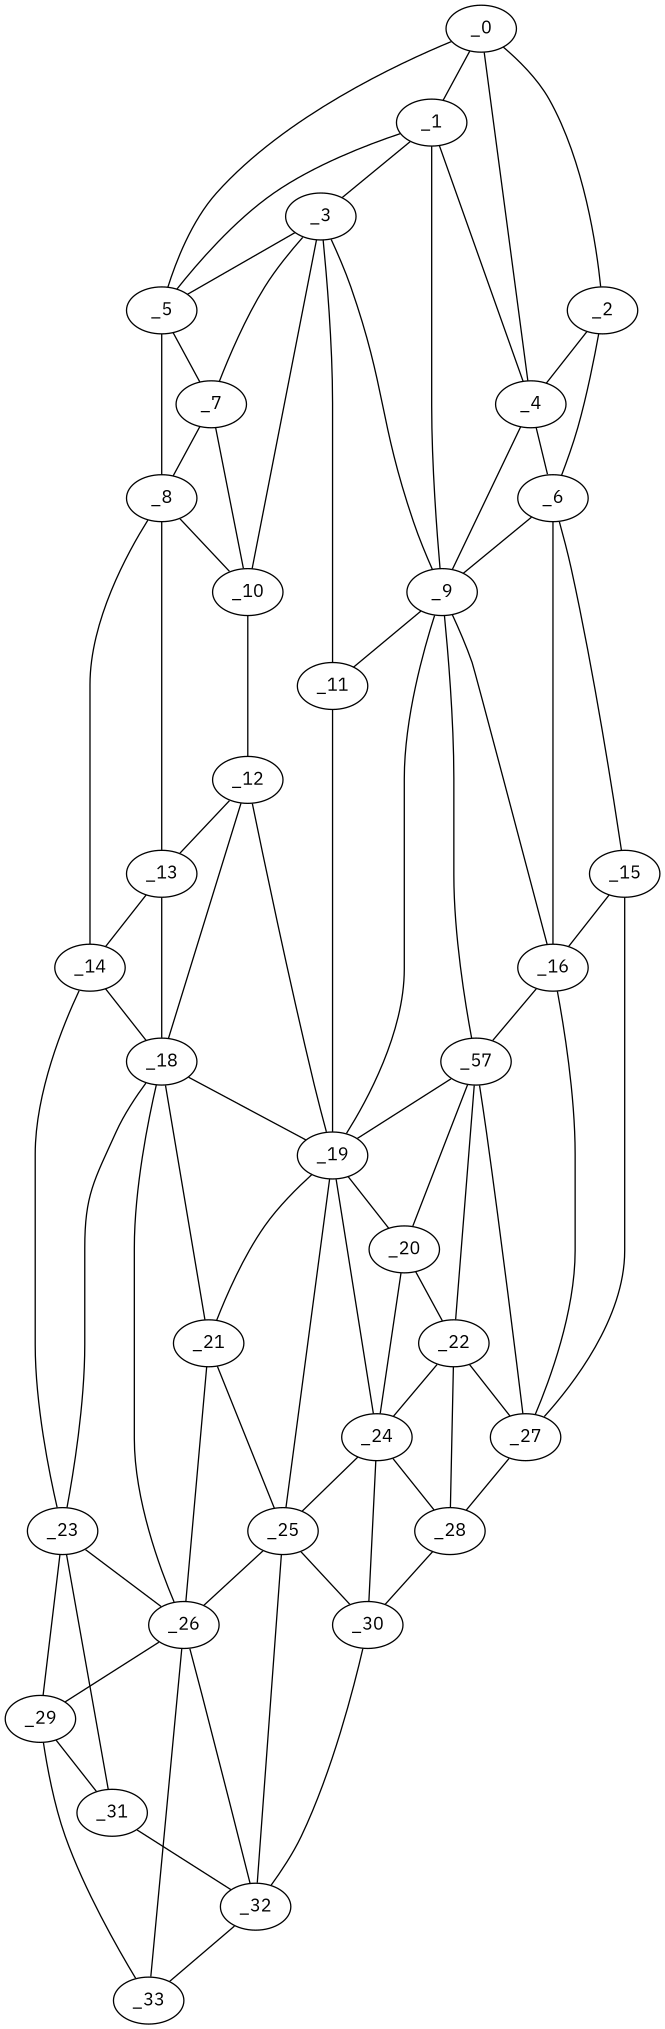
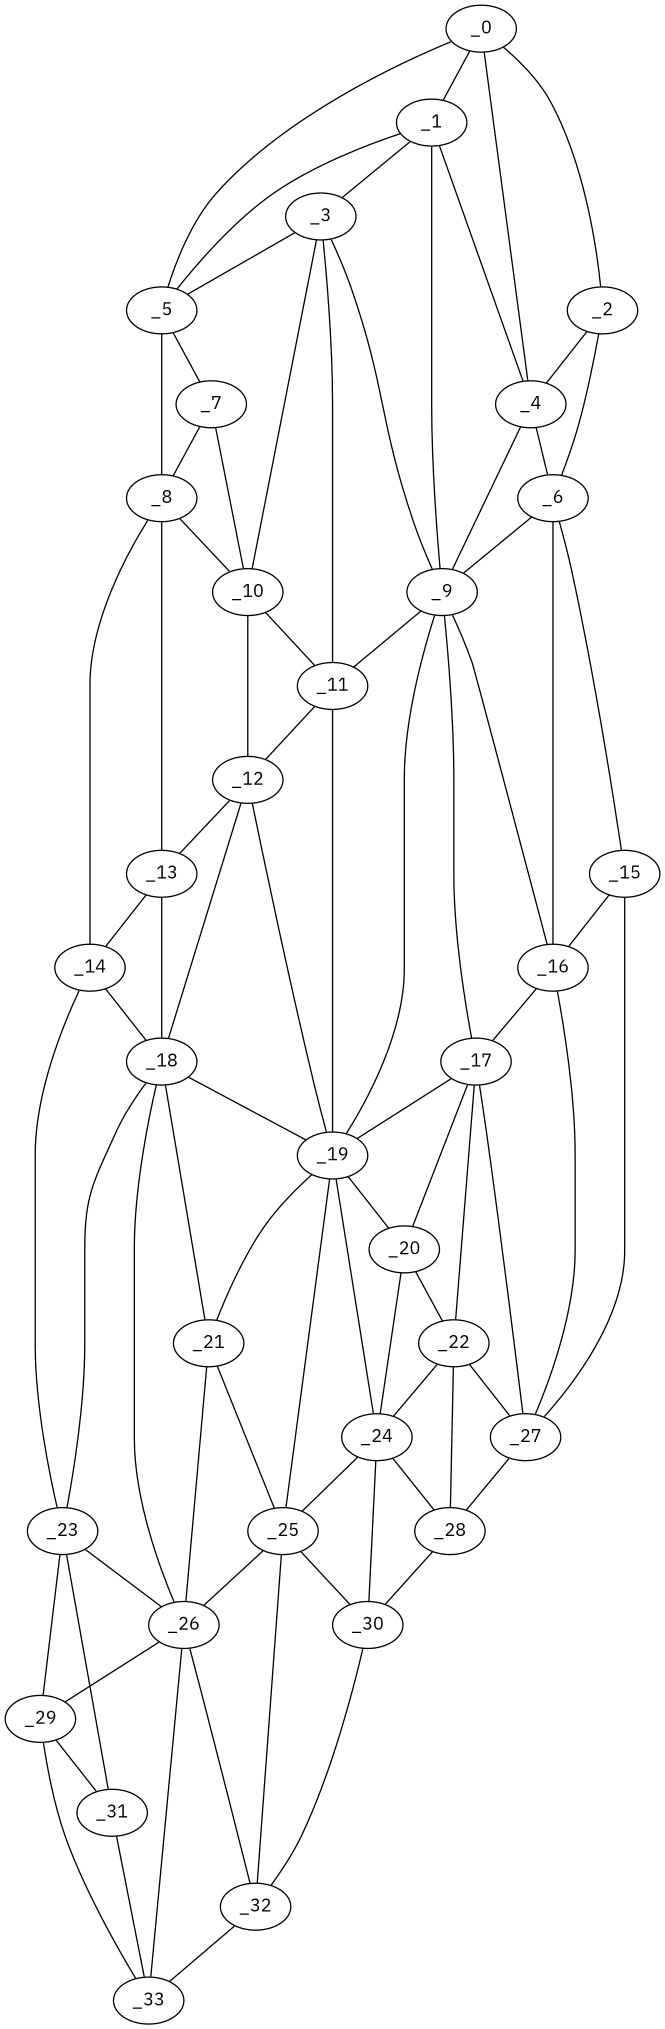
edge "_3" -- "_7": removed
edge "_10" -- "_11": added
edge "_11" -- "_12": added
node "_57": label "_57" -> "_17"
edge "_31" -- "_32": now "_31" -- "_33"
